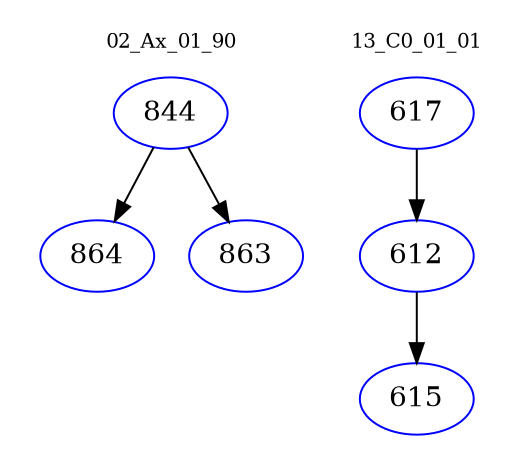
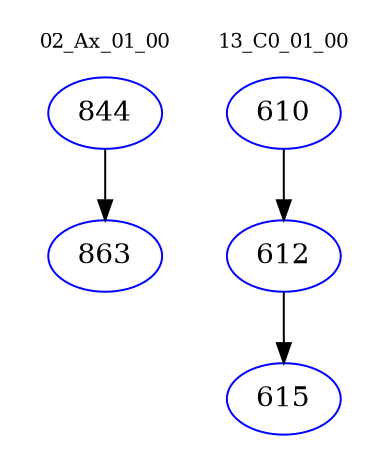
cluster "02_Ax_01_90": label "02_Ax_01_90" -> "02_Ax_01_00"
cluster "13_C0_01_01": label "13_C0_01_01" -> "13_C0_01_00"
node "617": label "617" -> "610"
node "864": removed
